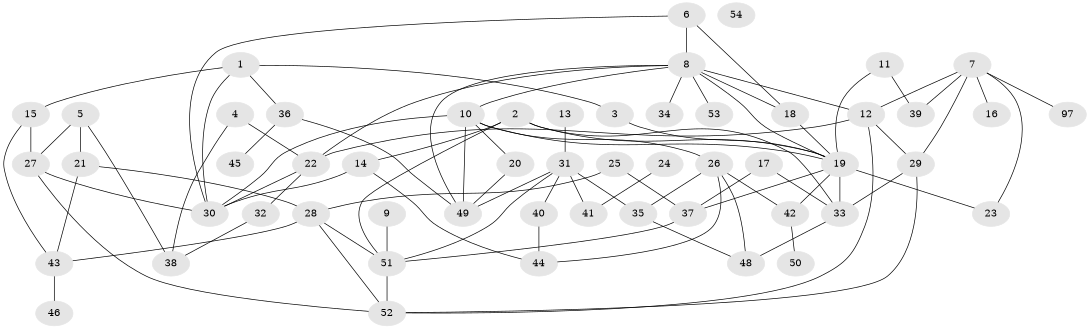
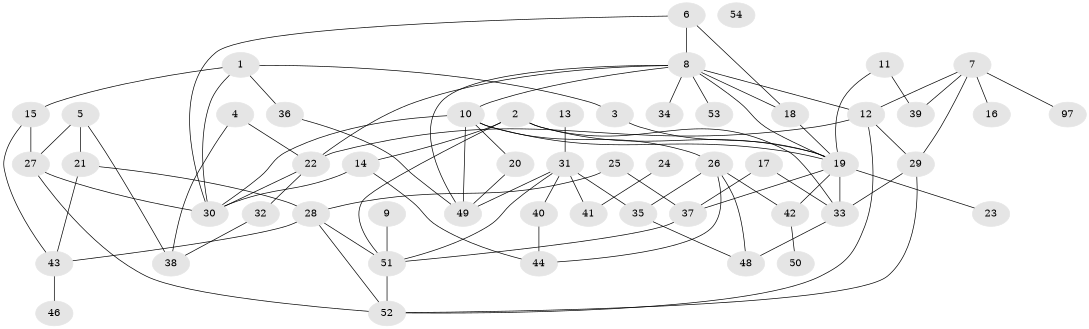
edge "7" -- "23": removed
node "45": removed
